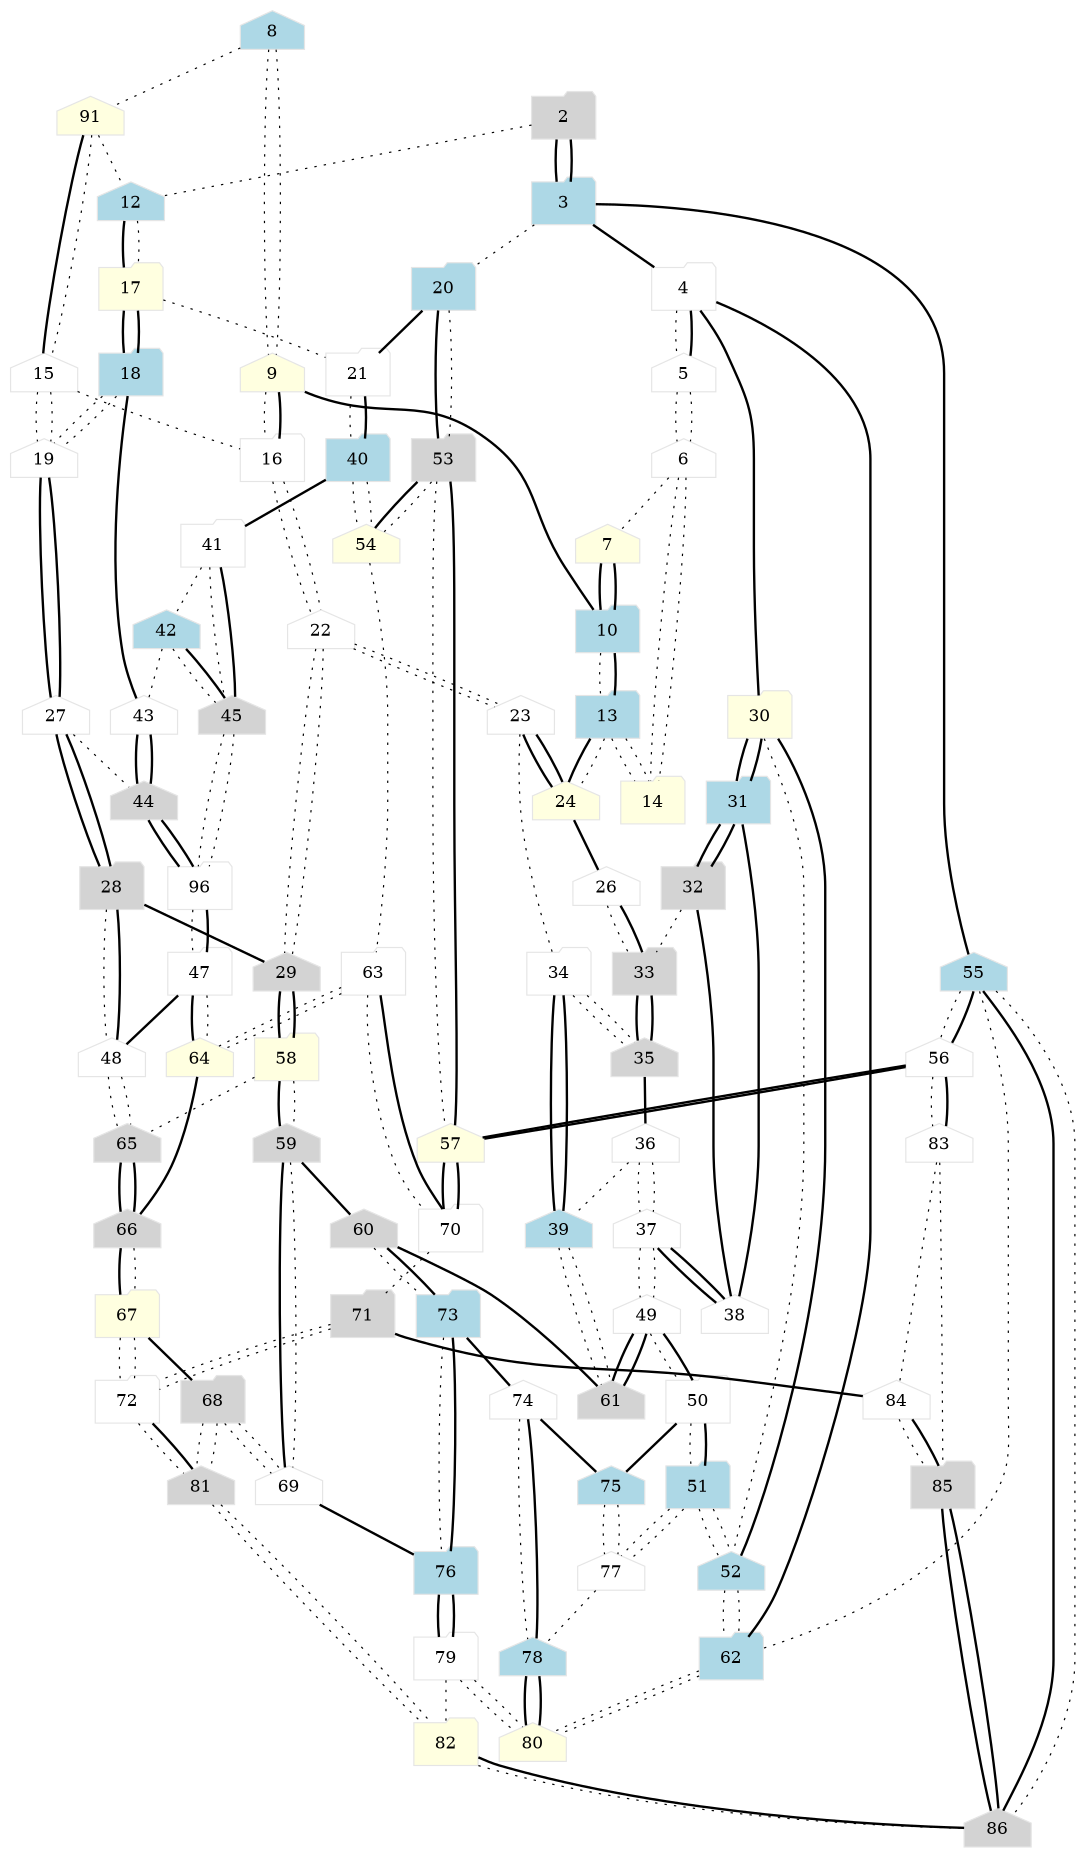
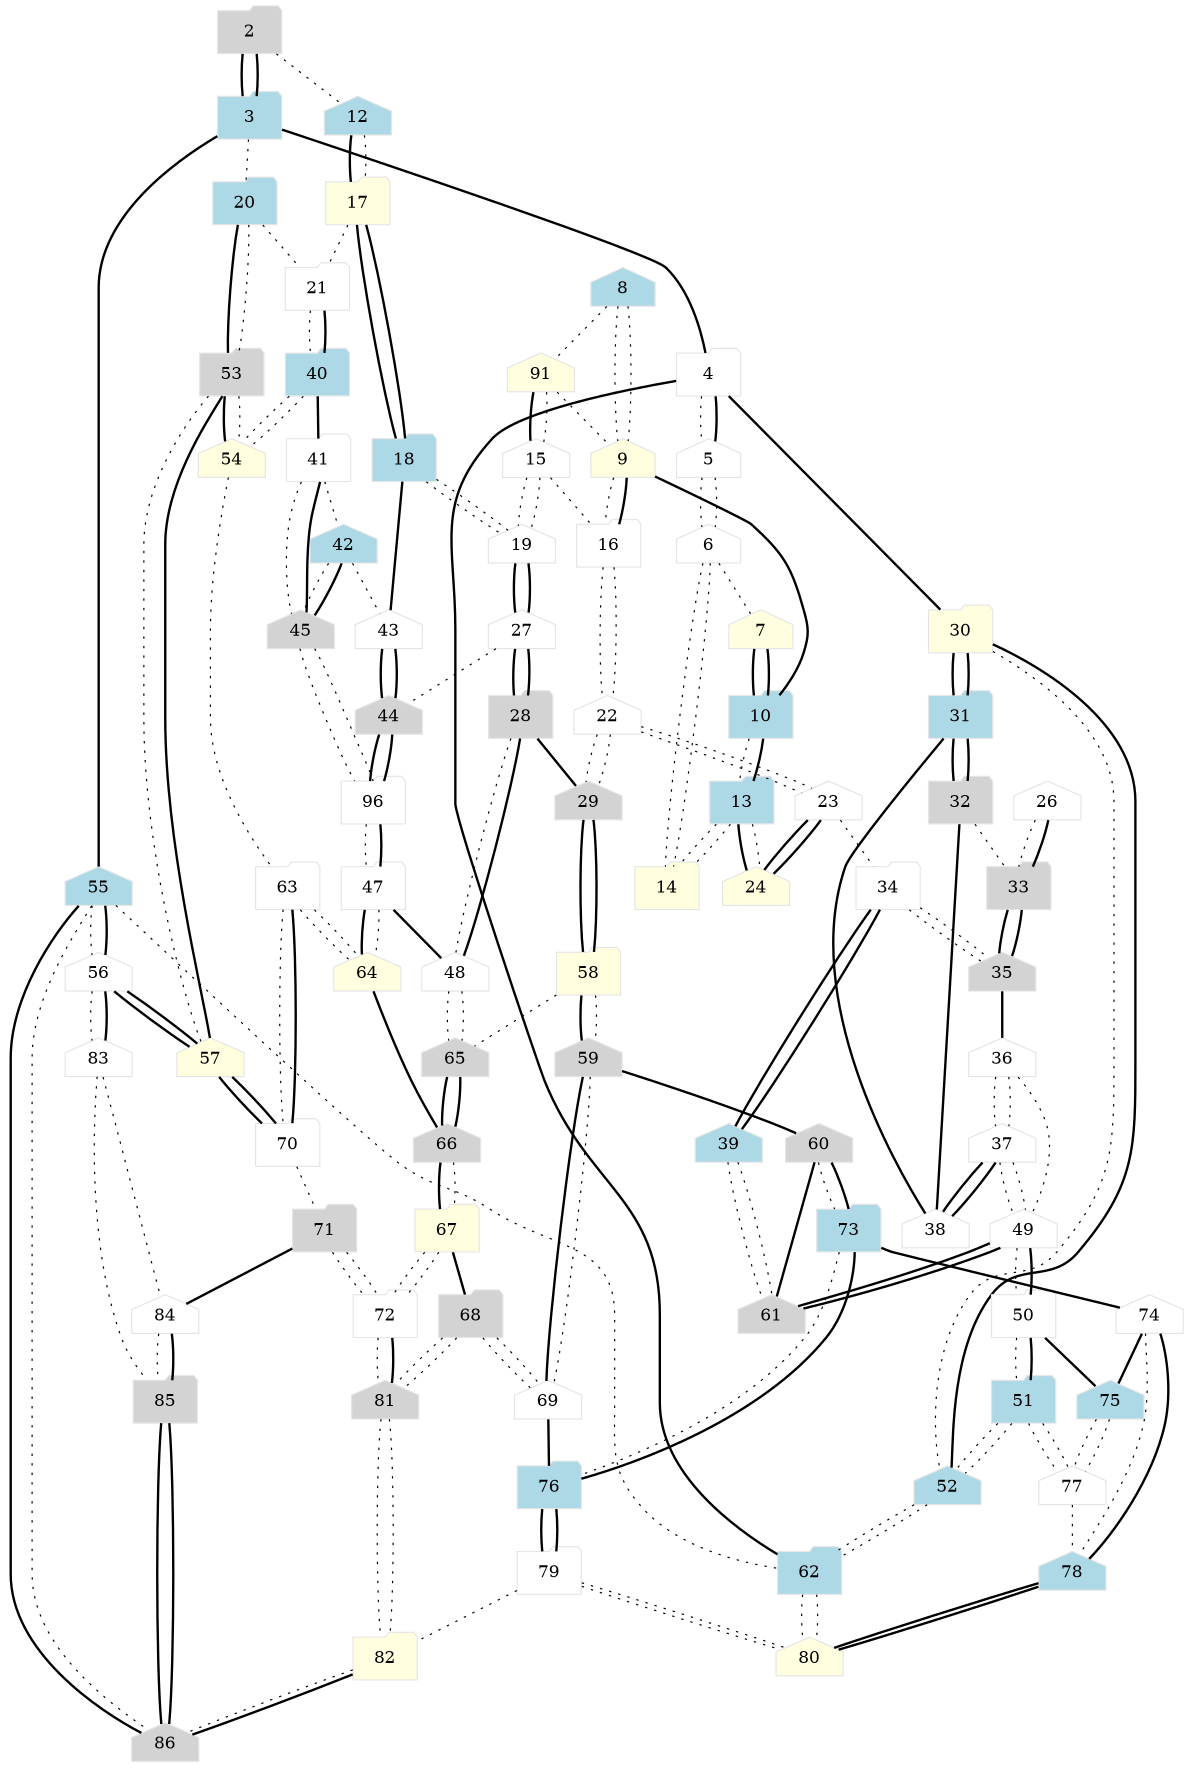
edge "91" -- "12": now "91" -- "9"
edge "20" -- "21": style bold -> dotted
edge "24" -- "26": removed
edge "36" -- "39": now "36" -- "49"
